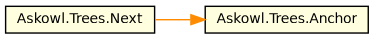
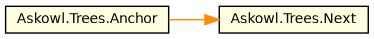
edge "Askowl.Trees.Next" -> "Askowl.Trees.Anchor": reversed
